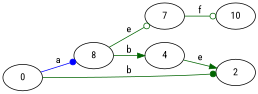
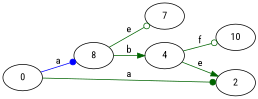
edge "7" -> "10": now "4" -> "10"
edge "0" -> "2": label "b" -> "a"
